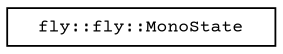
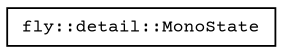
node "fly::fly::MonoState": label "fly::fly::MonoState" -> "fly::detail::MonoState"
